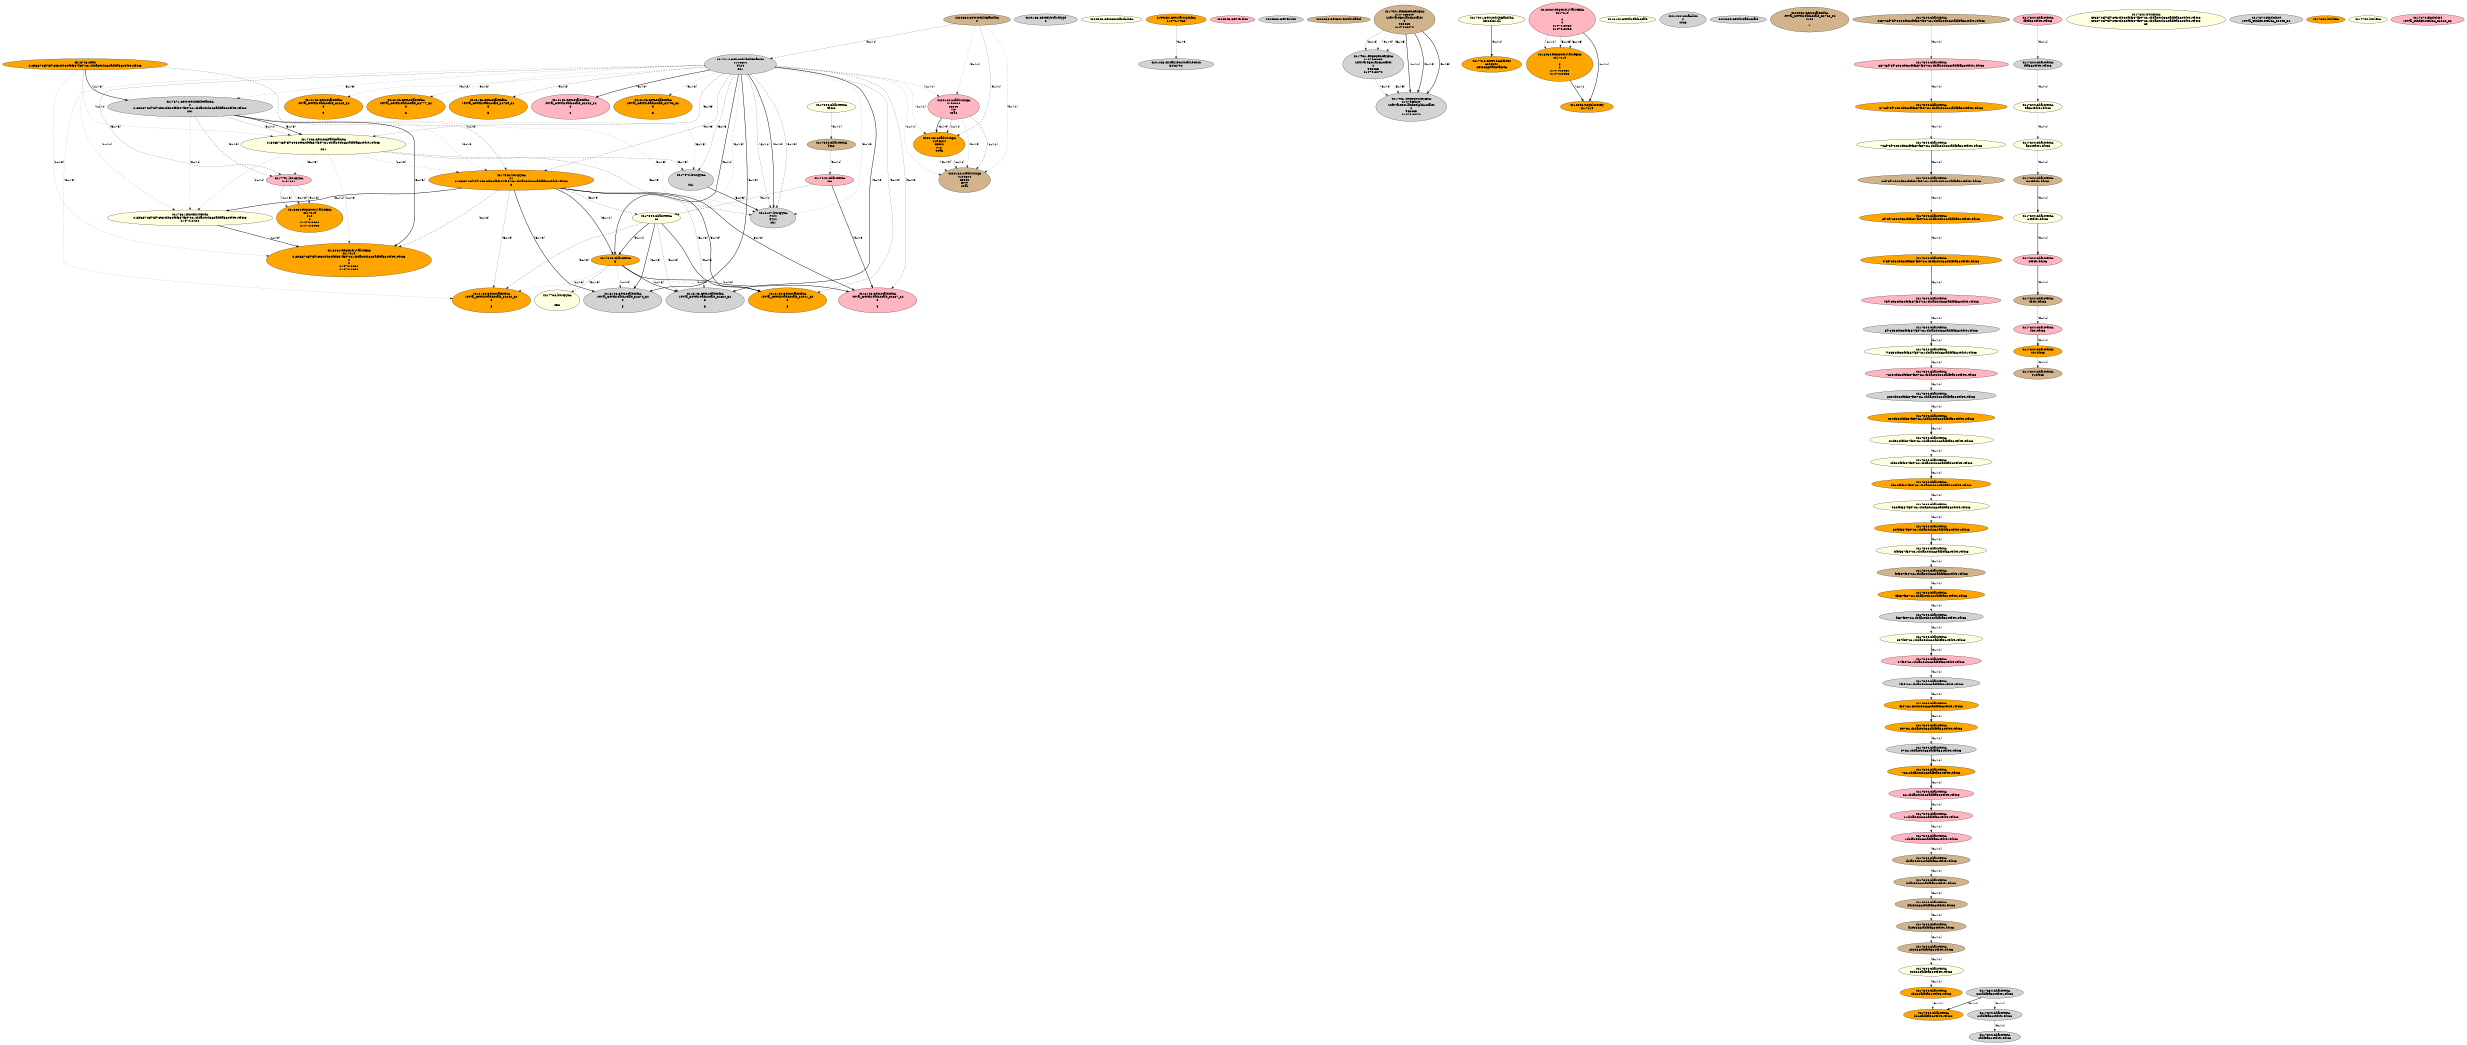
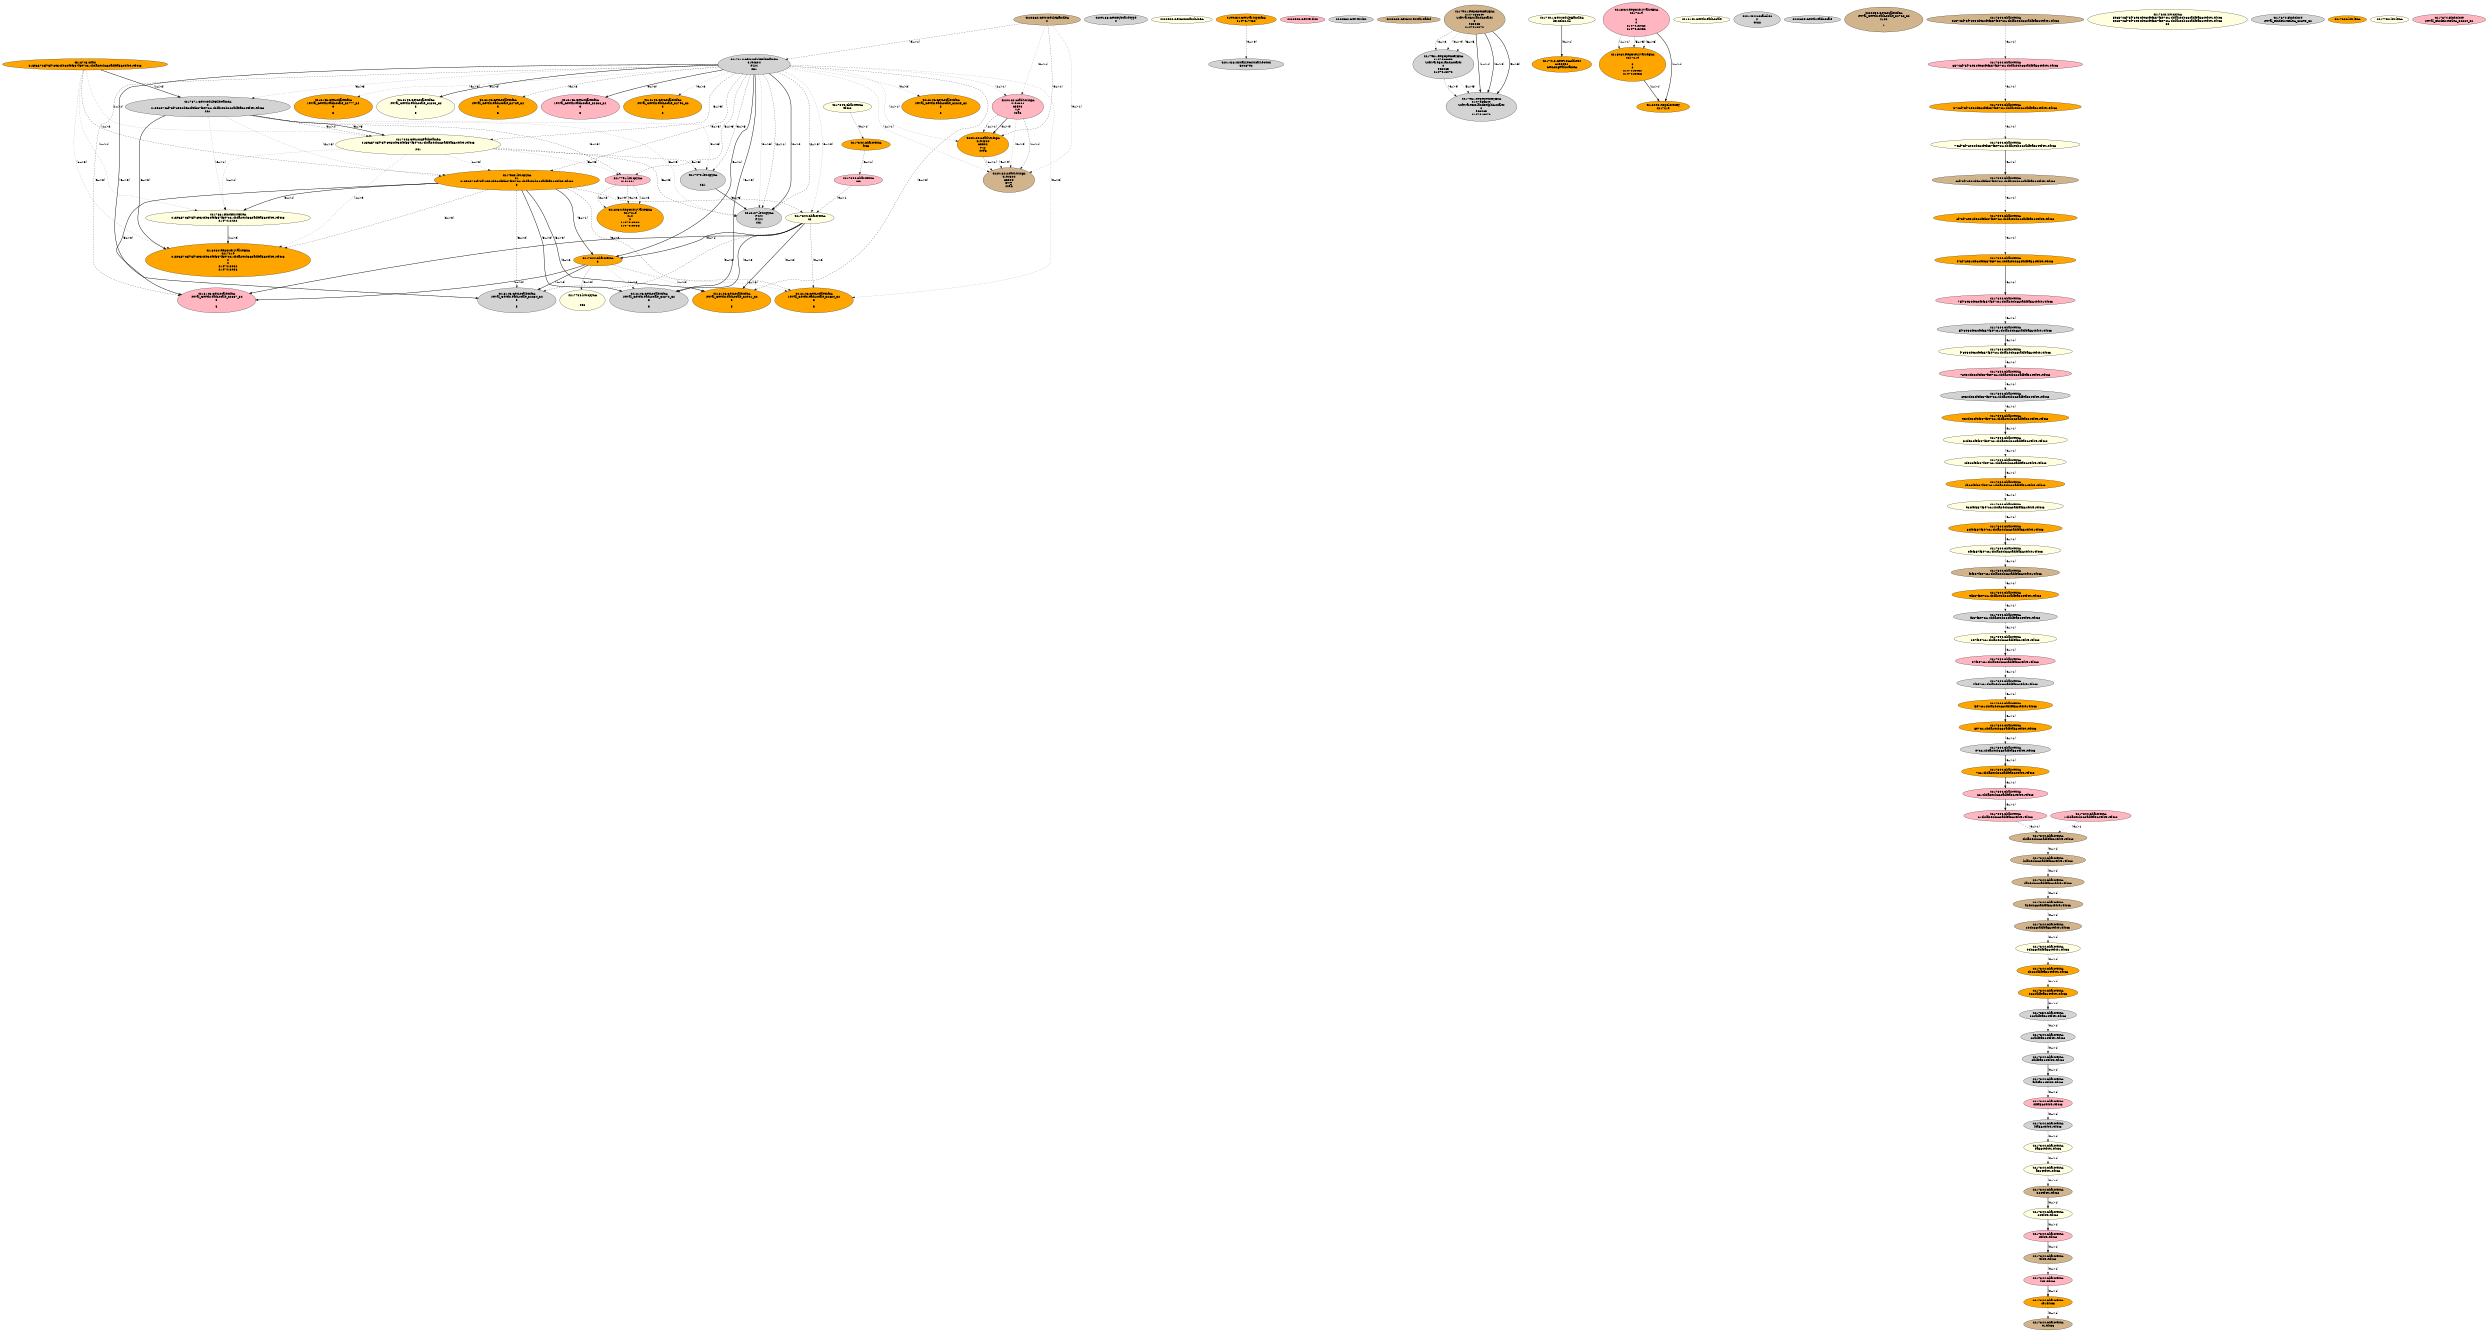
node "4218146.GetLocaleInfoA retval_GetThreadLocale_32803_32 3 5": added
node "4217344.CharNextA f4c3": fillcolor tan -> orange
edge "4217344.CharNextA 4c3" -> "4218146.GetLocaleInfoA retval_GetThreadLocale_32887_32 3 5": now "4217344.CharNextA c3" -> "4218146.GetLocaleInfoA retval_GetThreadLocale_32887_32 3 5"
edge "4217344.CharNextA c14bda2e0b860adfea5649f4919f4c3" -> "4217344.CharNextA 14bda2e0b860adfea5649f4919f4c3": now "4217344.CharNextA c14bda2e0b860adfea5649f4919f4c3" -> "4217344.CharNextA 4bda2e0b860adfea5649f4919f4c3"
edge "4217354.CharNextA 860adfea5649f4919f4c3" -> "4217344.CharNextA b860adfea5649f4919f4c3": reversed
node "4217344.CharNextA adfea5649f4919f4c3": added
